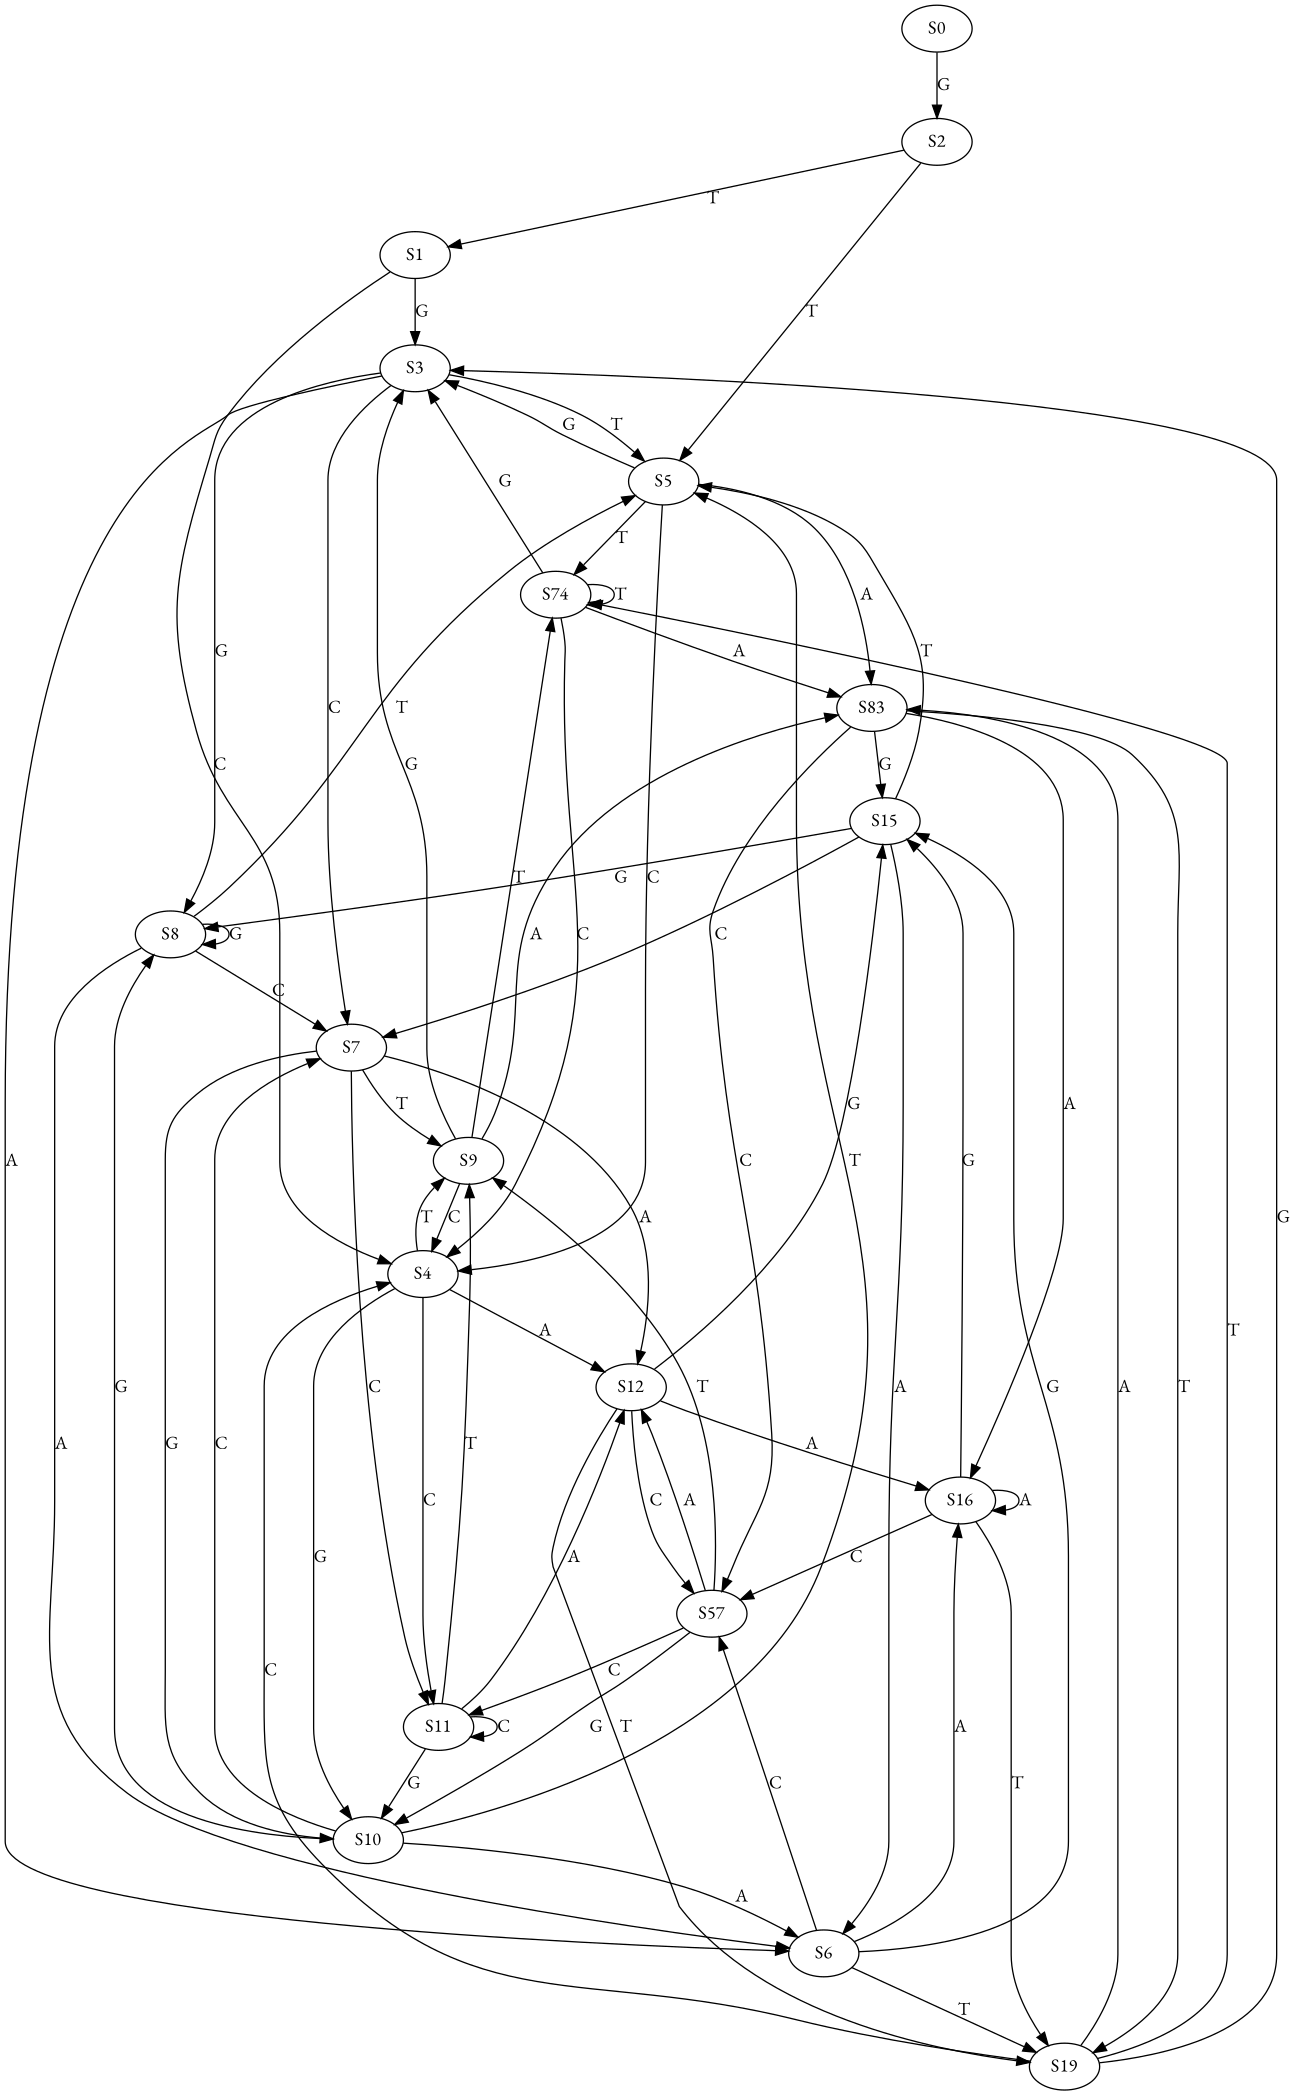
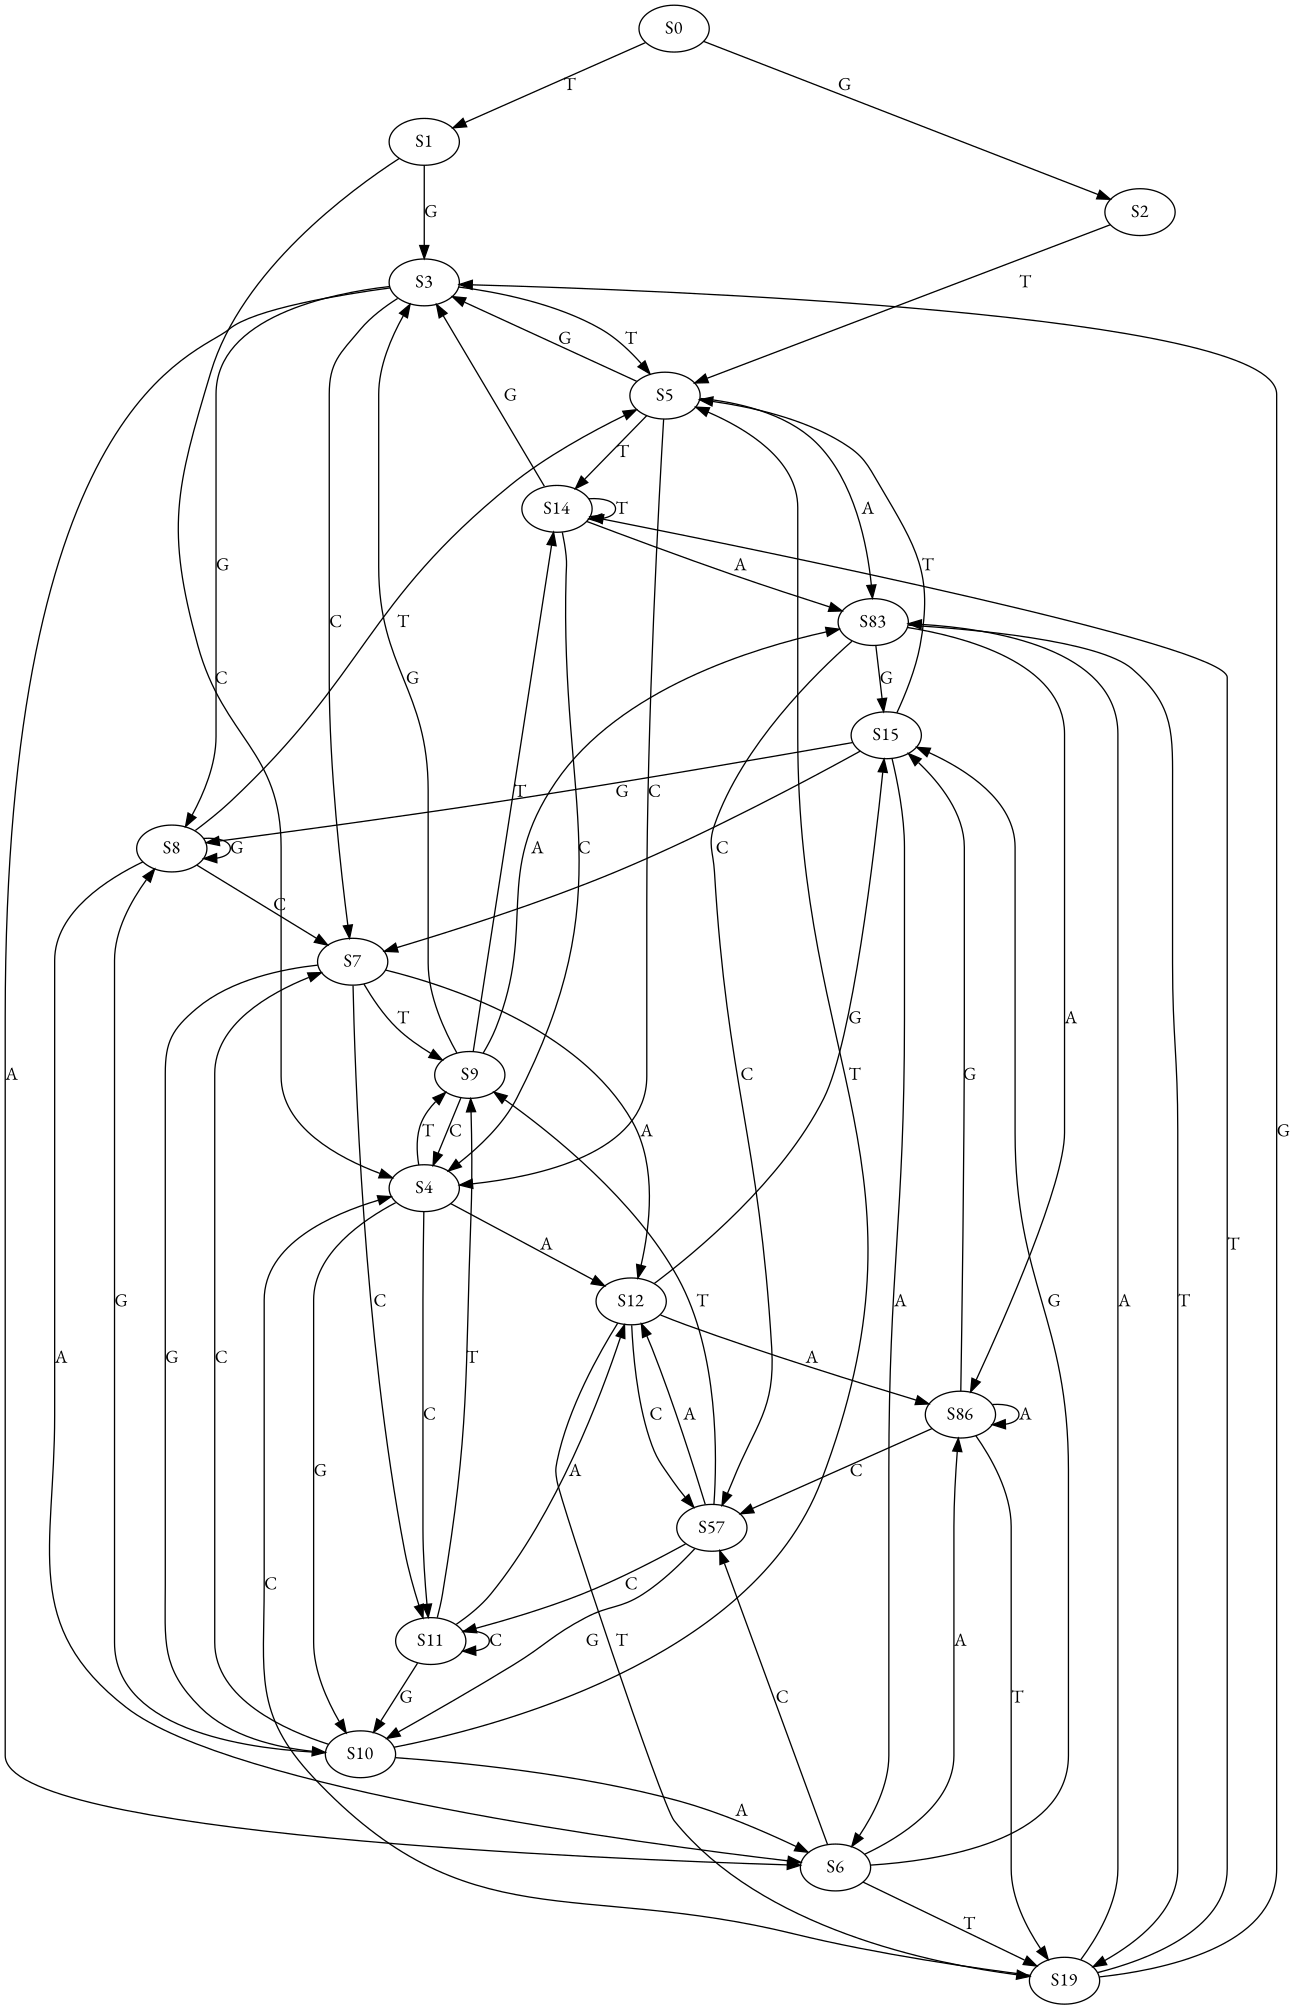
edge "S2" -> "S1": now "S0" -> "S1"
node "S74": label "S74" -> "S14"
node "S16": label "S16" -> "S86"
